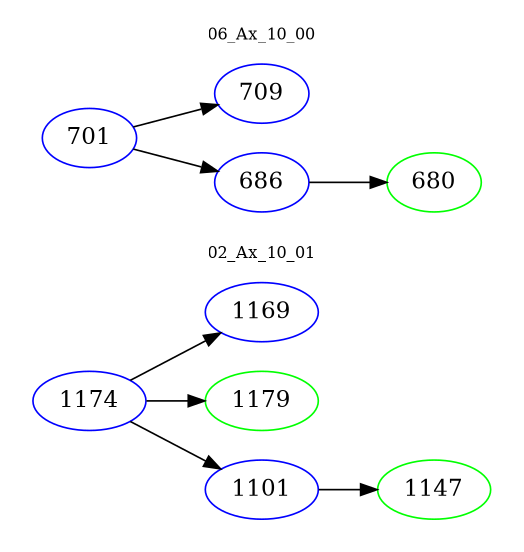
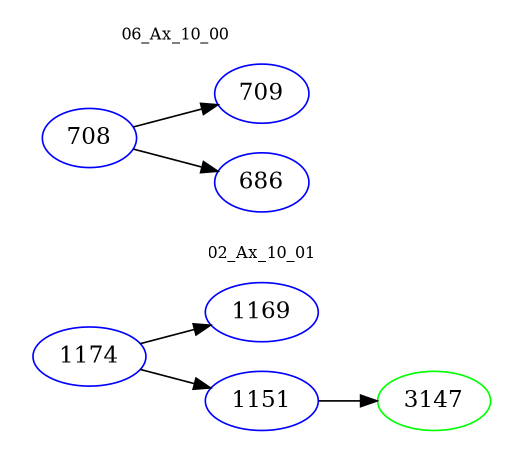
node "701": label "701" -> "708"
node "680": removed
node "1179": removed
node "1101": label "1101" -> "1151"
node "1147": label "1147" -> "3147"
